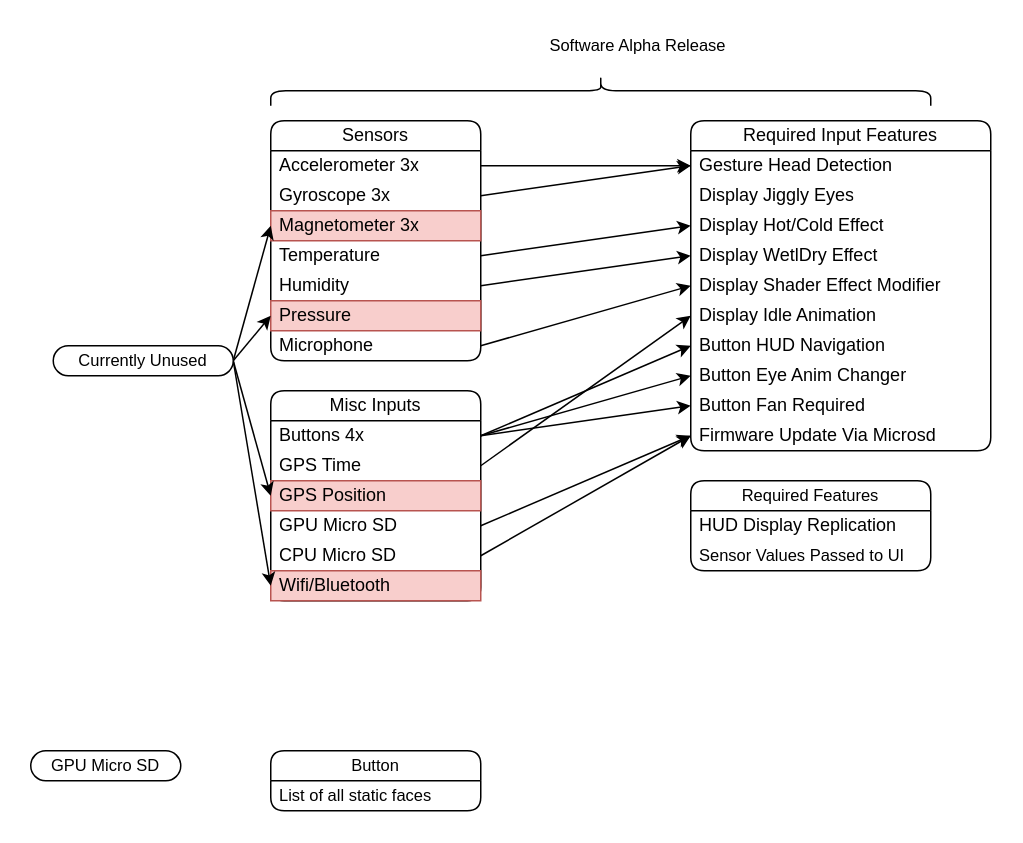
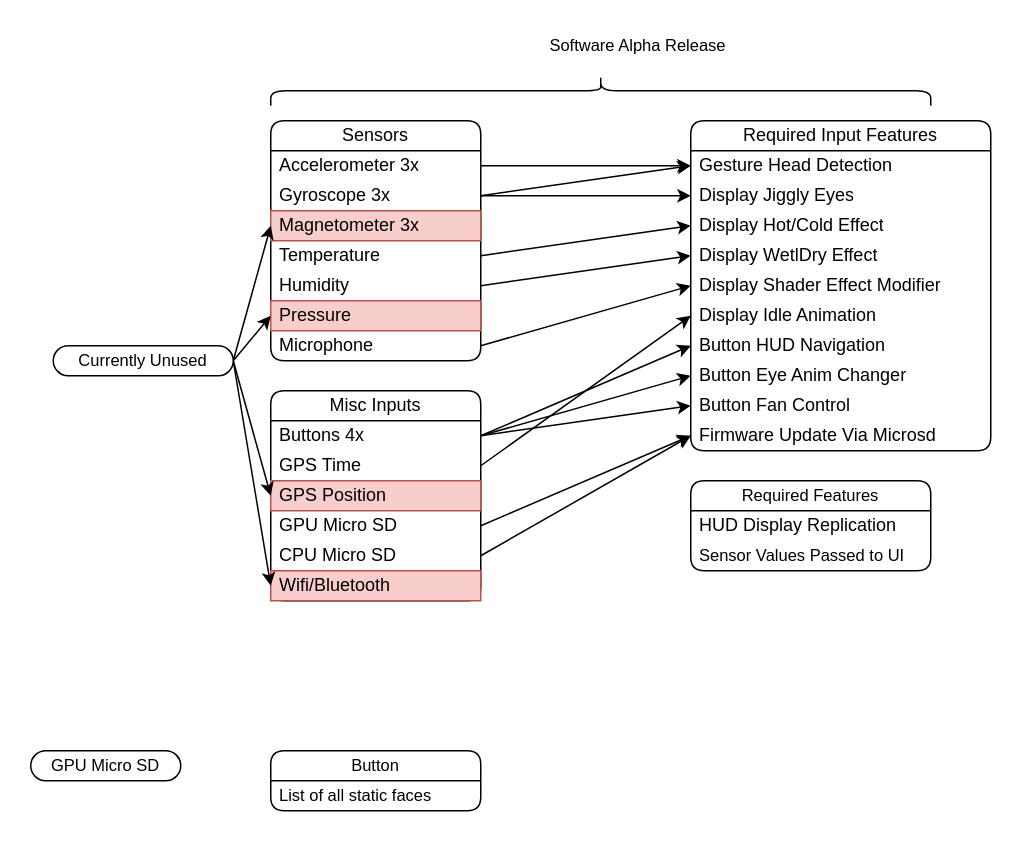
edge "Gyroscope 3x" -> "Display Jiggly Eyes": added
node "Button Fan Required": label "Button Fan Required" -> "Button Fan Control"
